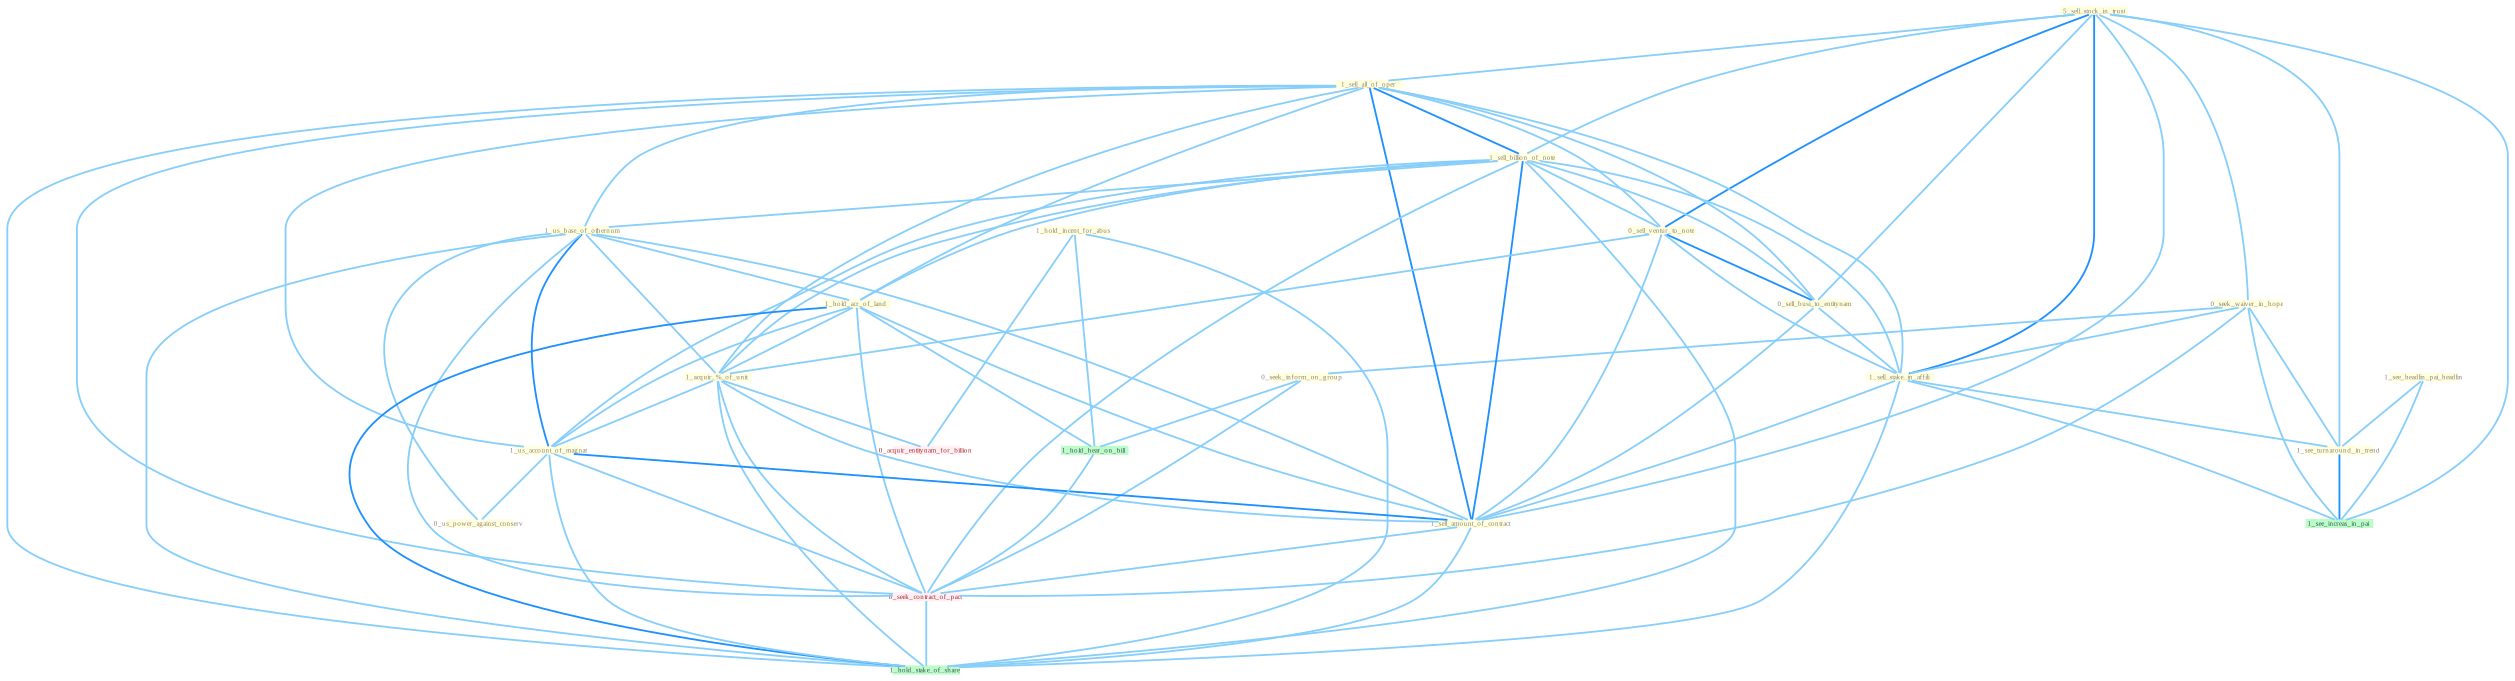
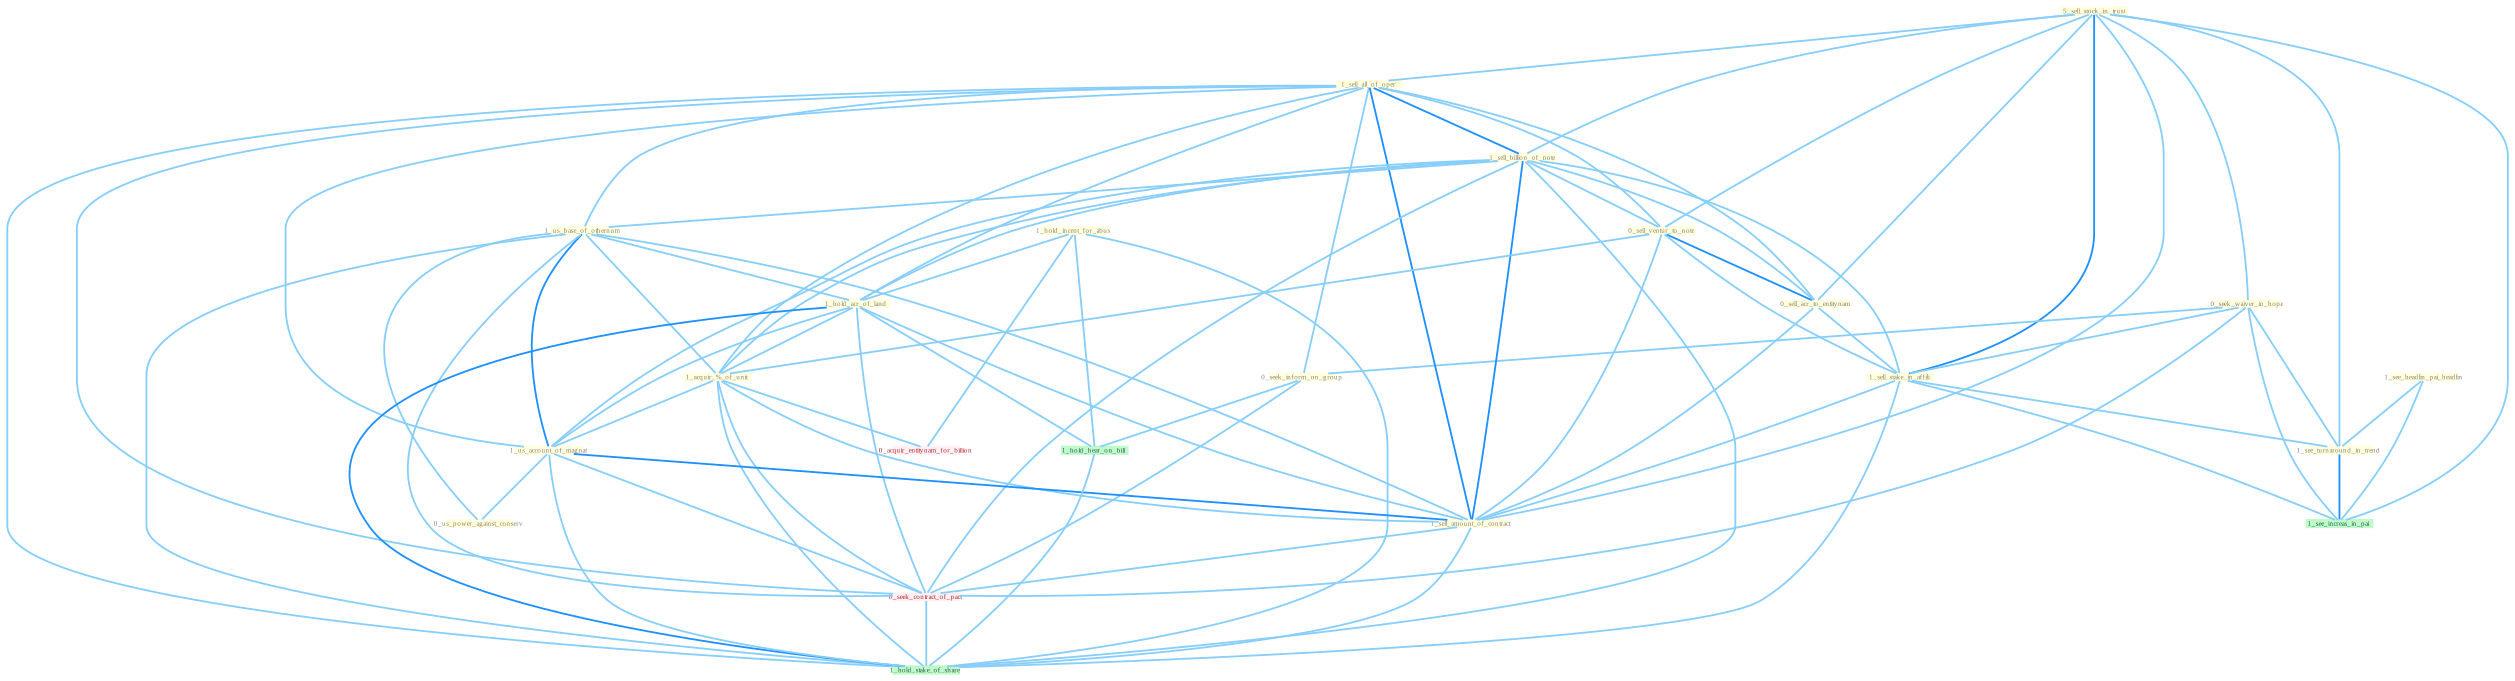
edge "5_sell_stock_in_trust" -- "0_sell_ventur_to_note": color #1e90ff -> #87cefa
edge "1_sell_all_of_oper" -- "1_sell_stake_in_affili": now "1_sell_all_of_oper" -- "0_seek_inform_on_group"
edge "1_hold_incent_for_abus" -- "1_hold_acr_of_land": added
node "0_sell_busi_to_entitynam": label "0_sell_busi_to_entitynam" -> "0_sell_acr_to_entitynam"
edge "1_hold_hear_on_bill" -- "0_seek_contract_of_pact": now "1_hold_hear_on_bill" -- "1_hold_stake_of_share"
